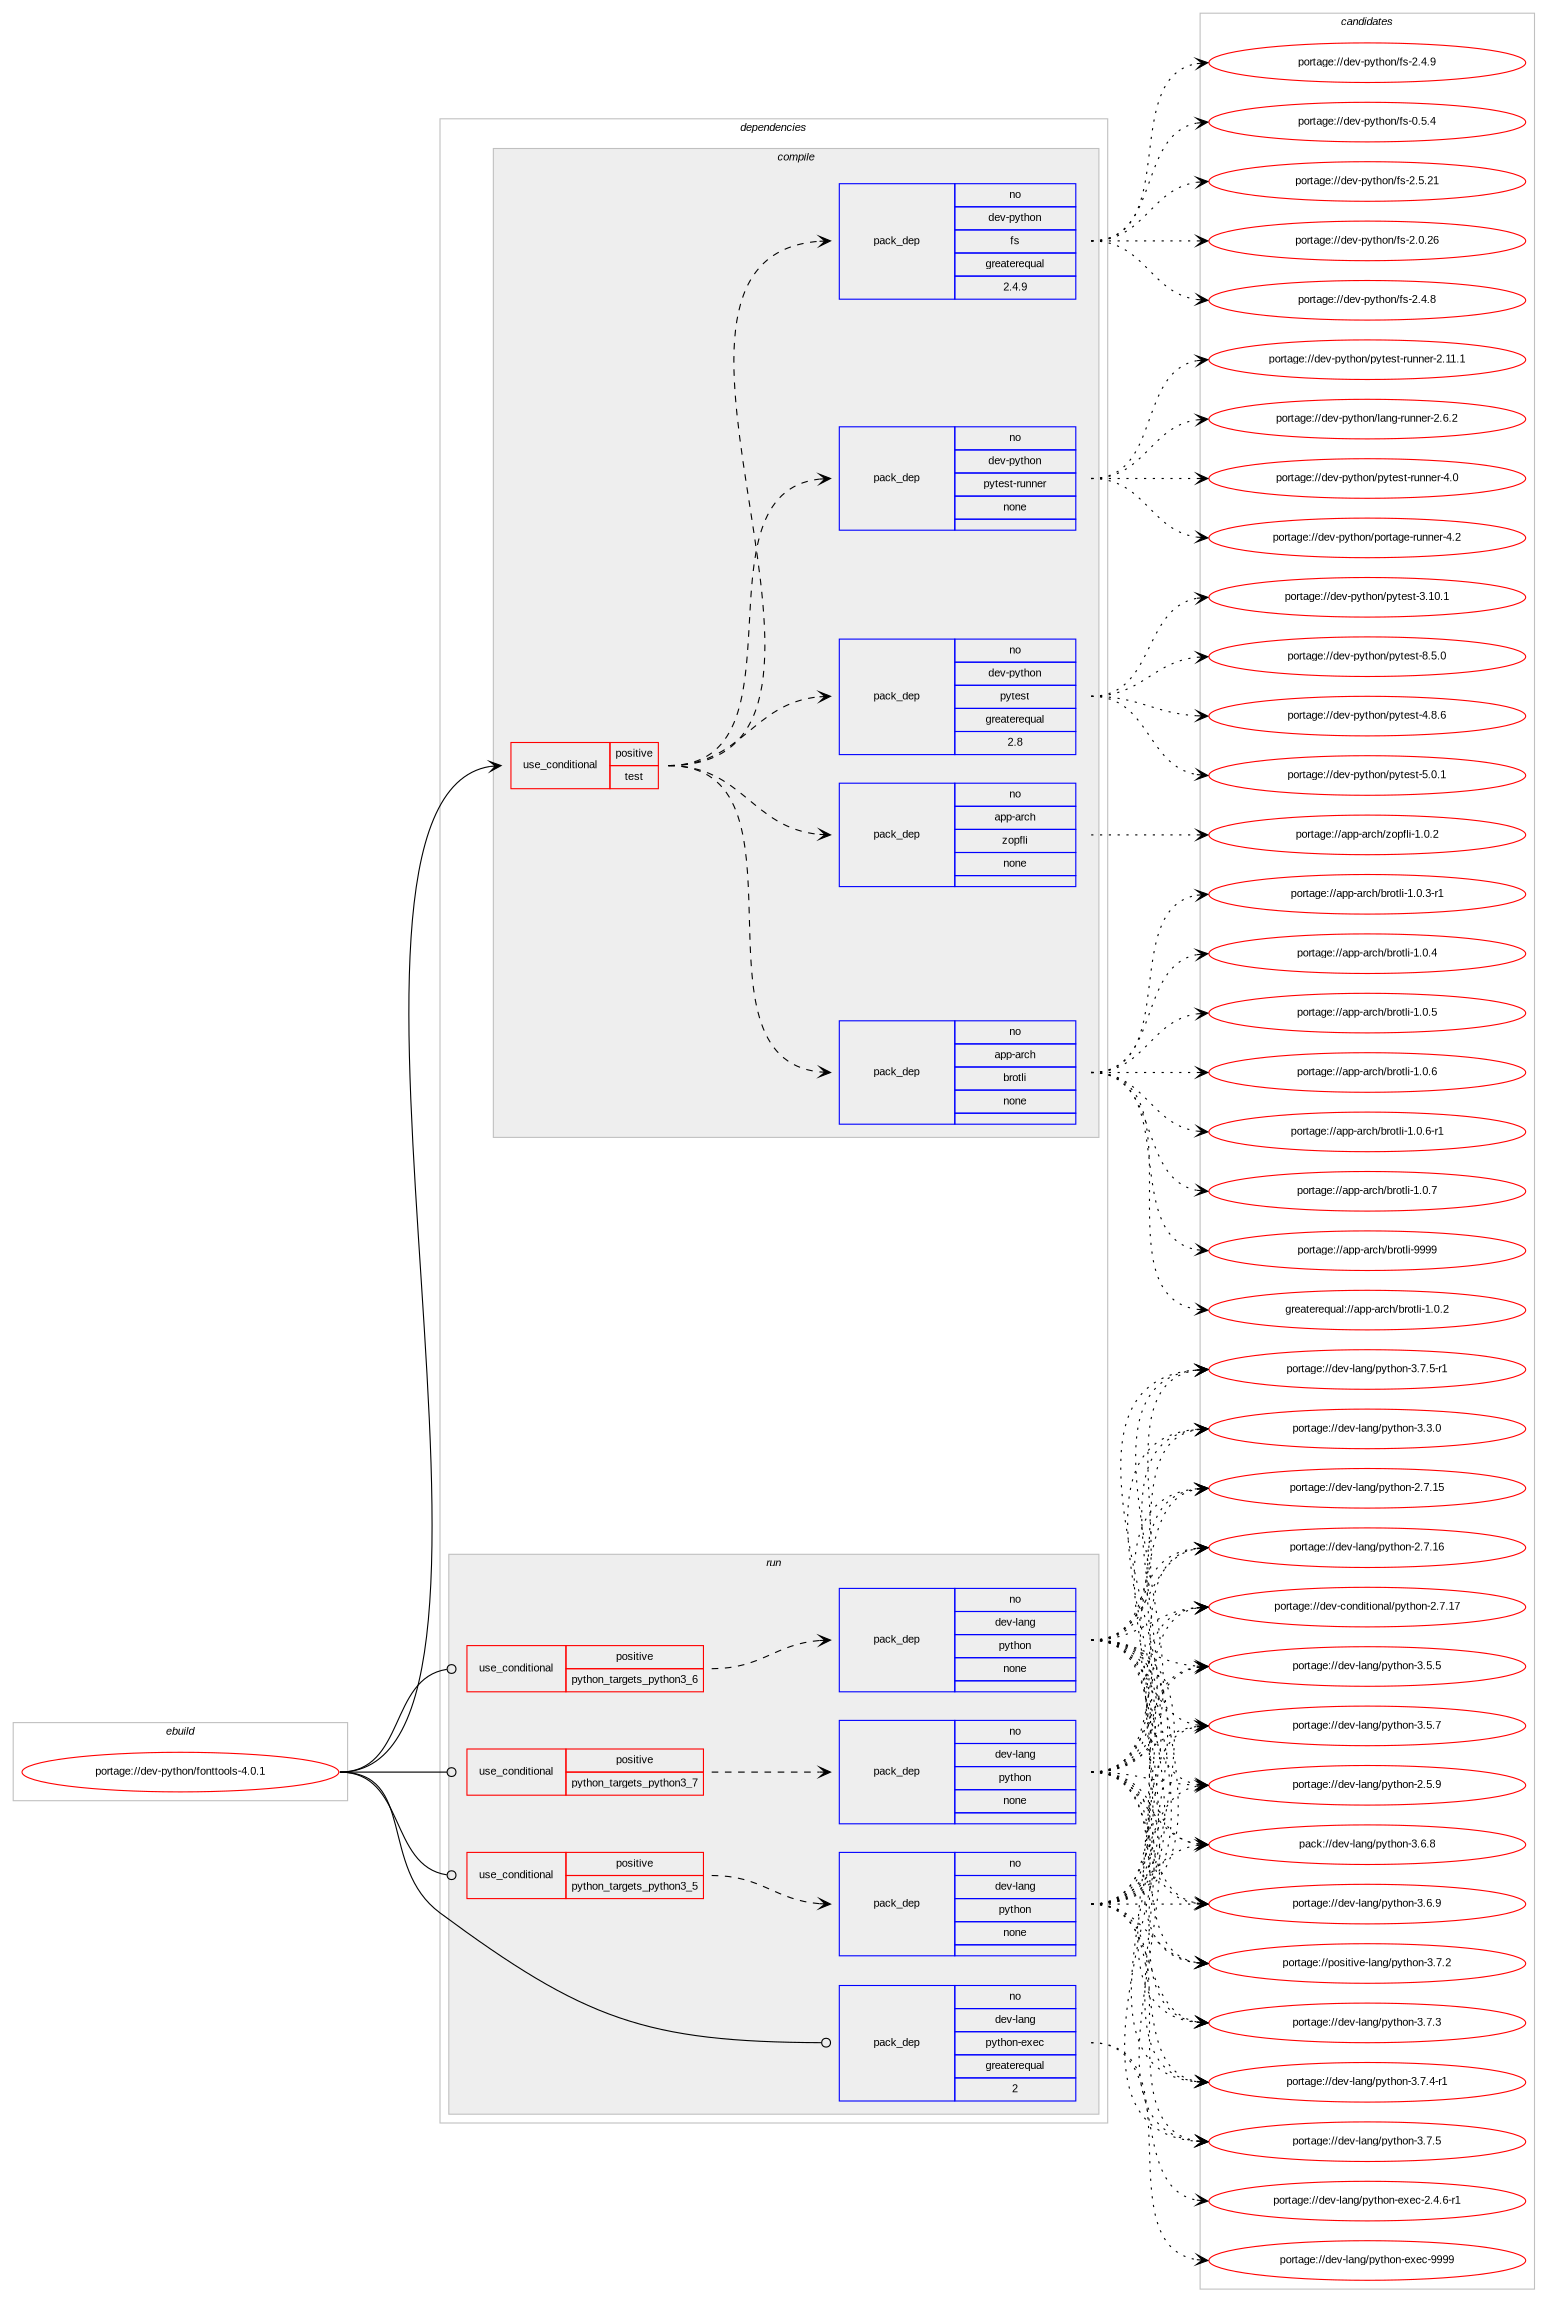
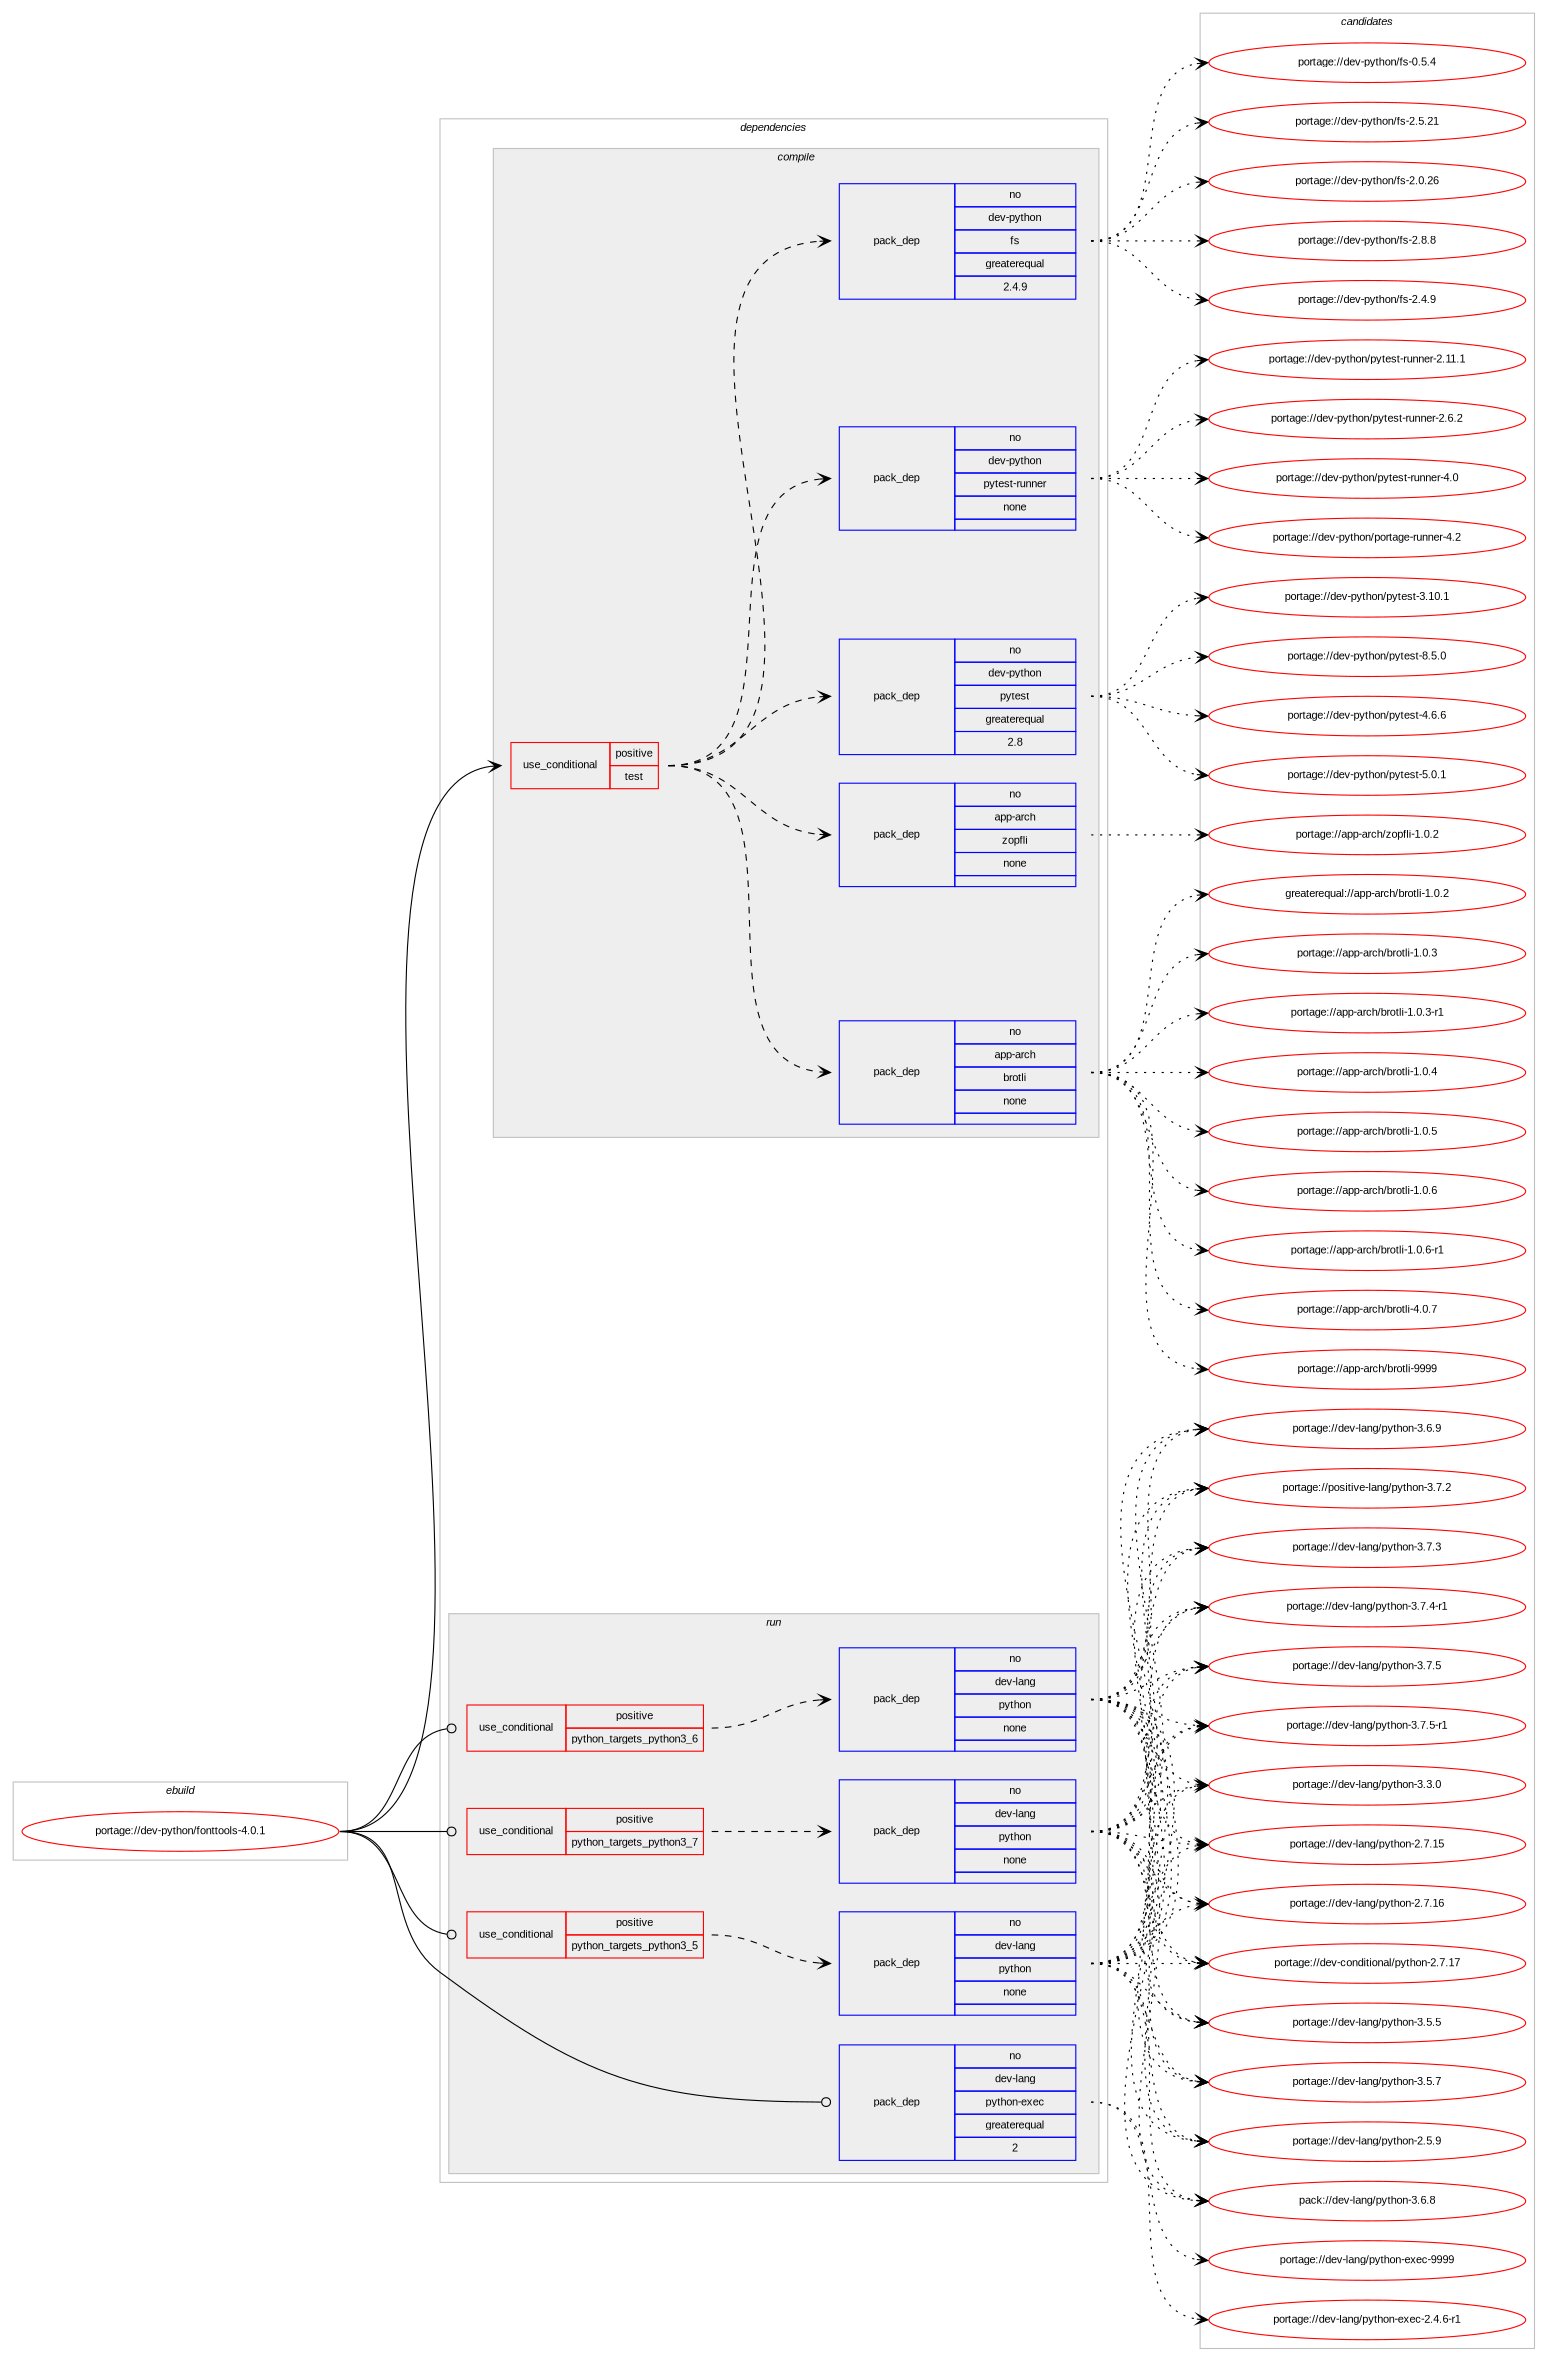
node "portage://dev-python/fs-2.4.8": label "portage://dev-python/fs-2.4.8" -> "portage://dev-python/fs-2.8.8"
node "portage://dev-python/lang-runner-2.6.2": label "portage://dev-python/lang-runner-2.6.2" -> "portage://dev-python/pytest-runner-2.6.2"
node "portage://dev-python/pytest-4.8.6": label "portage://dev-python/pytest-4.8.6" -> "portage://dev-python/pytest-4.6.6"
node "portage://app-arch/brotli-1.0.3": added
node "portage://app-arch/brotli-1.0.7": label "portage://app-arch/brotli-1.0.7" -> "portage://app-arch/brotli-4.0.7"
